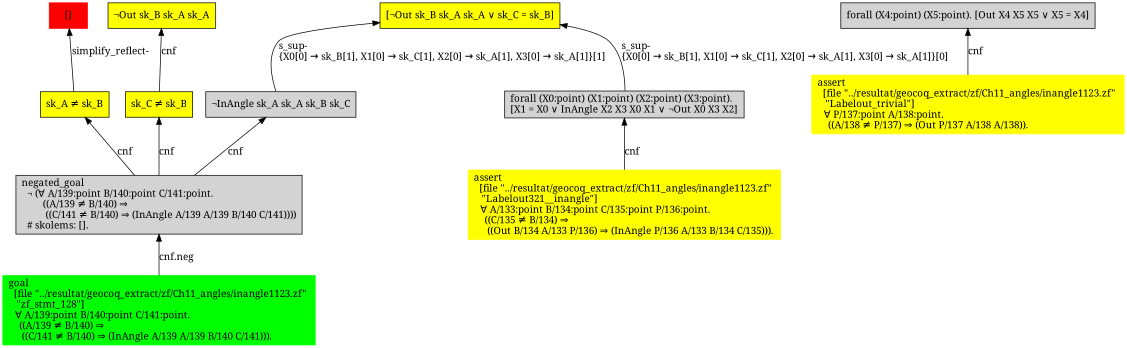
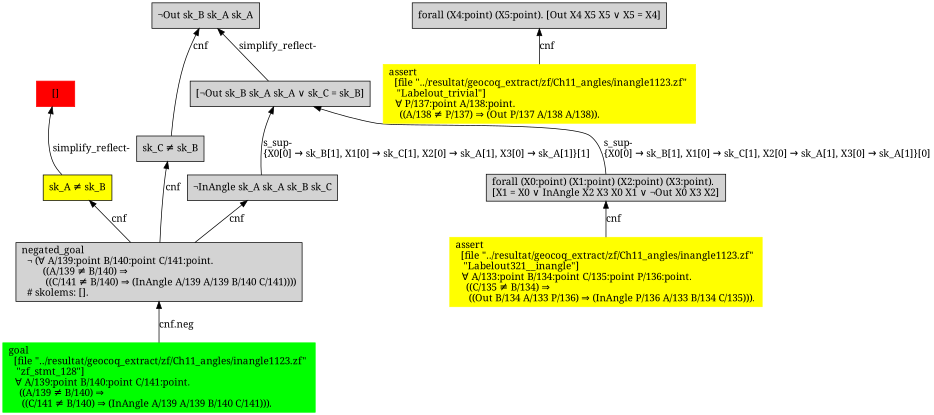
node "¬Out sk_B sk_A sk_A": fillcolor yellow -> lightgrey
node "[¬Out sk_B sk_A sk_A ∨ sk_C = sk_B]": fillcolor yellow -> lightgrey
edge "[¬Out sk_B sk_A sk_A ∨ sk_C = sk_B]" -> "¬Out sk_B sk_A sk_A": added, label "simplify_reflect-"
node "sk_C ≠ sk_B": fillcolor yellow -> lightgrey
